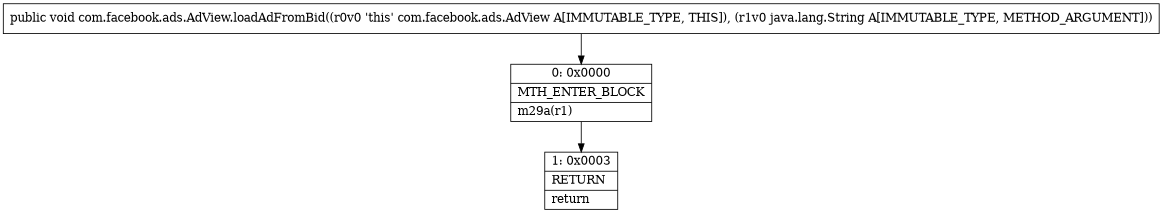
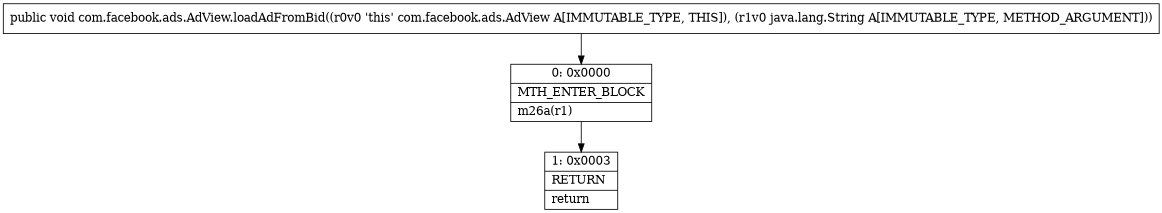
node "0: 0x0000": text "m29a(r1)" -> "m26a(r1)"
